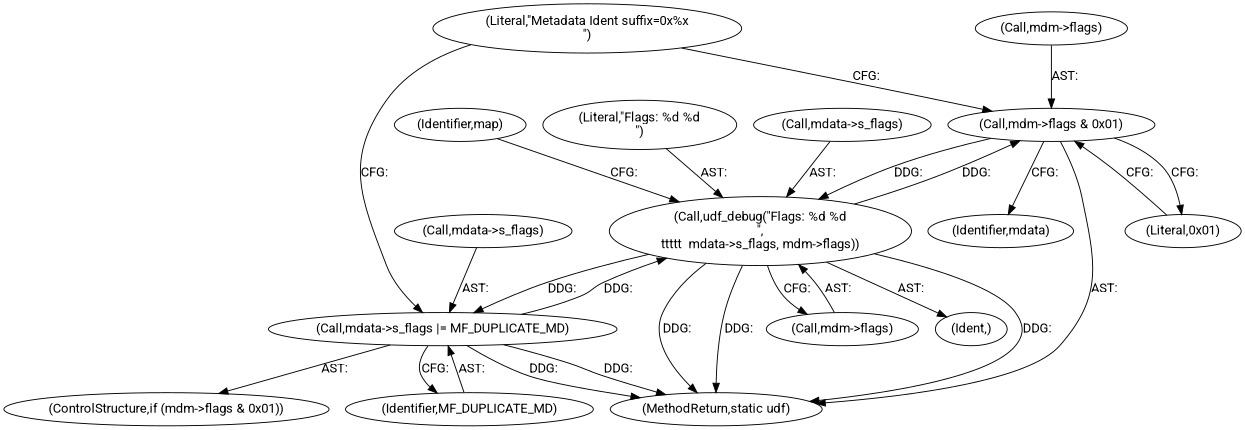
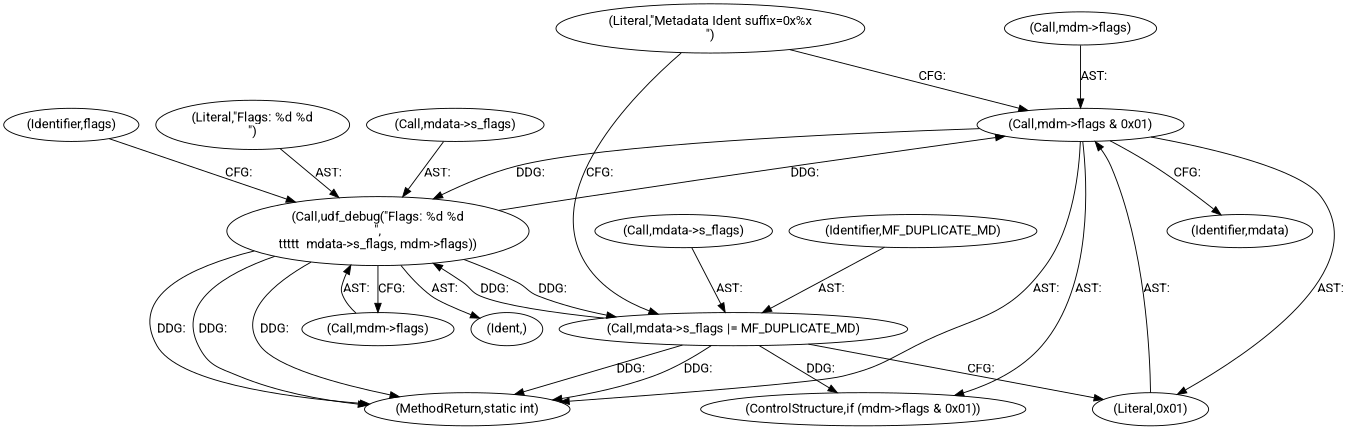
node "(Identifier,map)": label "(Identifier,map)" -> "(Identifier,flags)"
edge "(Literal,0x01)" -> "(Call,mdm->flags & 0x01)": label "CFG: " -> "AST: "
edge "(Call,mdm->flags & 0x01)" -> "(Literal,0x01)": label "CFG: " -> "AST: "
edge "(Call,mdm->flags & 0x01)" -> "(ControlStructure,if (mdm->flags & 0x01))": added, label "AST:"
edge "(Call,mdata->s_flags |= MF_DUPLICATE_MD)" -> "(Identifier,MF_DUPLICATE_MD)": now "(Call,mdata->s_flags |= MF_DUPLICATE_MD)" -> "(Literal,0x01)"
edge "(Call,mdata->s_flags |= MF_DUPLICATE_MD)" -> "(ControlStructure,if (mdm->flags & 0x01))": label "AST: " -> "DDG: "
node "(MethodReturn,static udf)": label "(MethodReturn,static udf)" -> "(MethodReturn,static int)"
